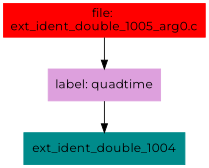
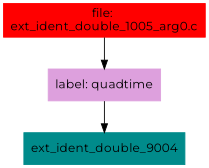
node "ext_ident_double_1004": label "ext_ident_double_1004" -> "ext_ident_double_9004"
